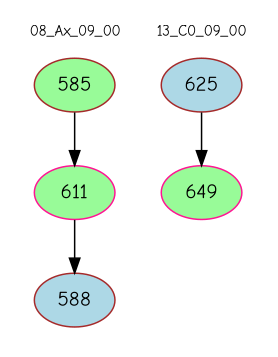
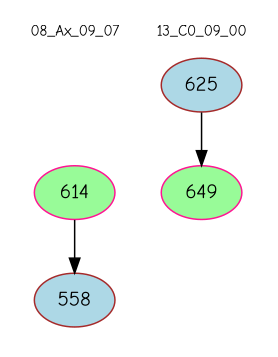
cluster "08_Ax_09_00": label "08_Ax_09_00" -> "08_Ax_09_07"
node "585": removed
node "611": label "611" -> "614"
node "588": label "588" -> "558"
